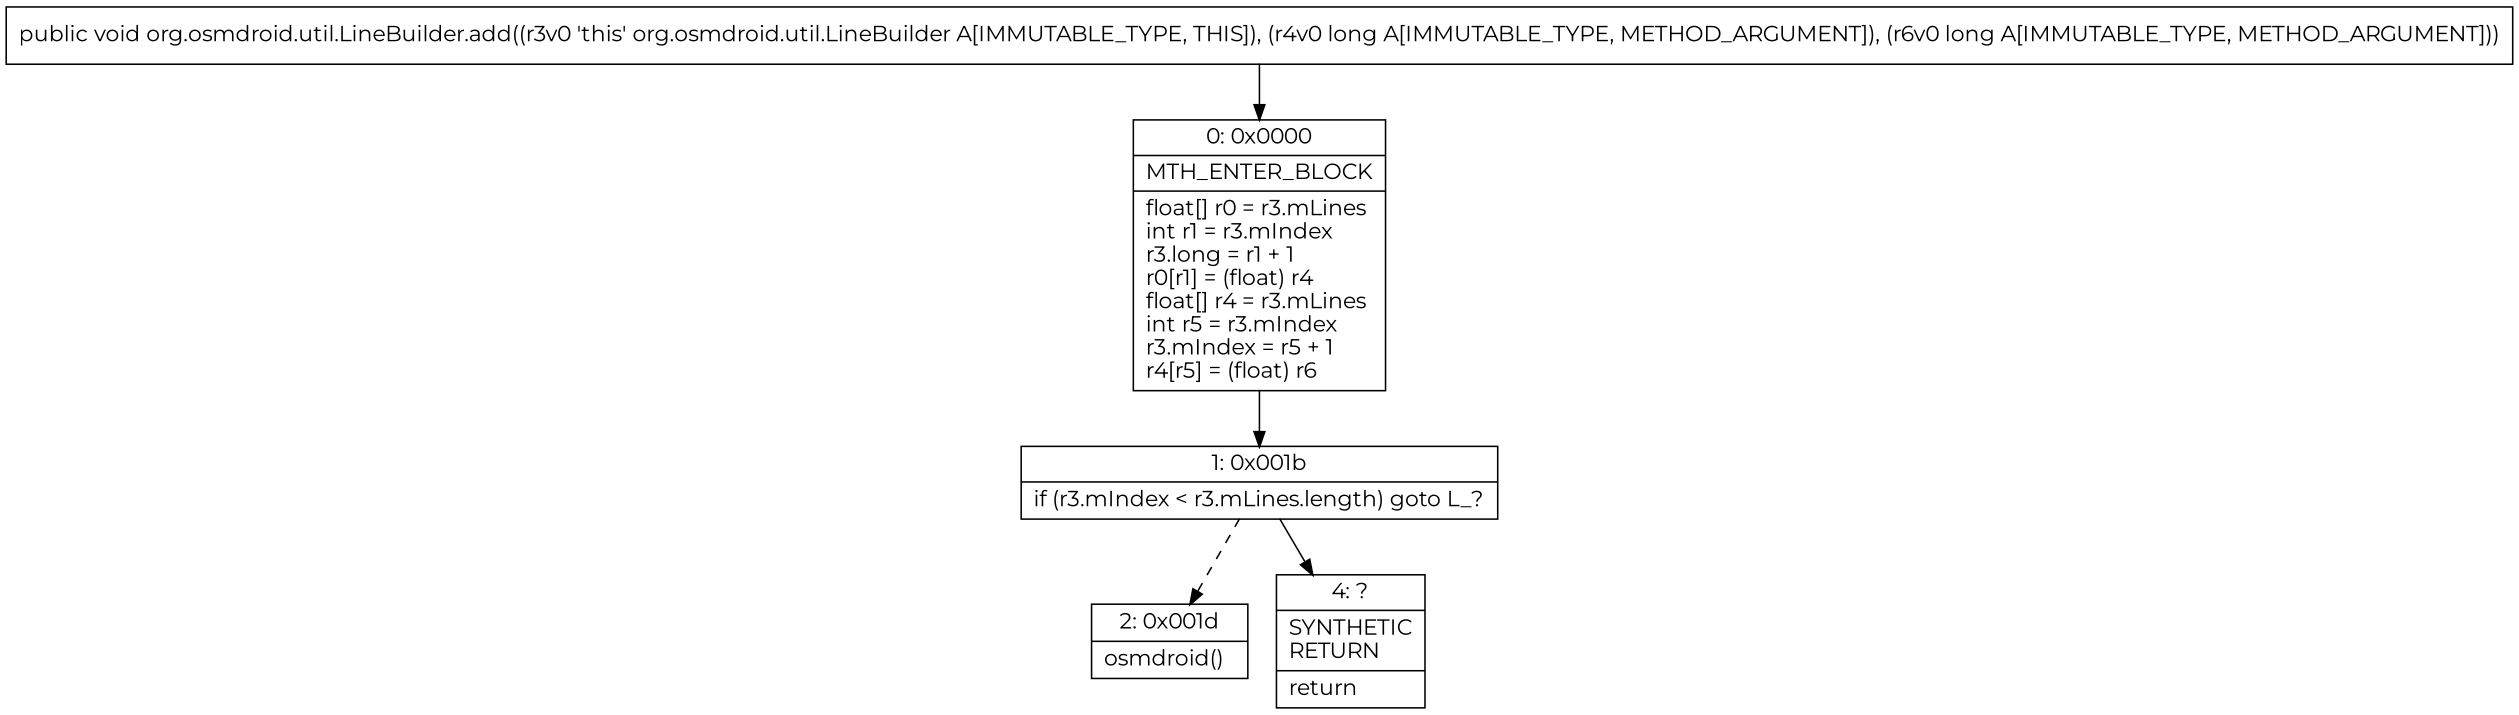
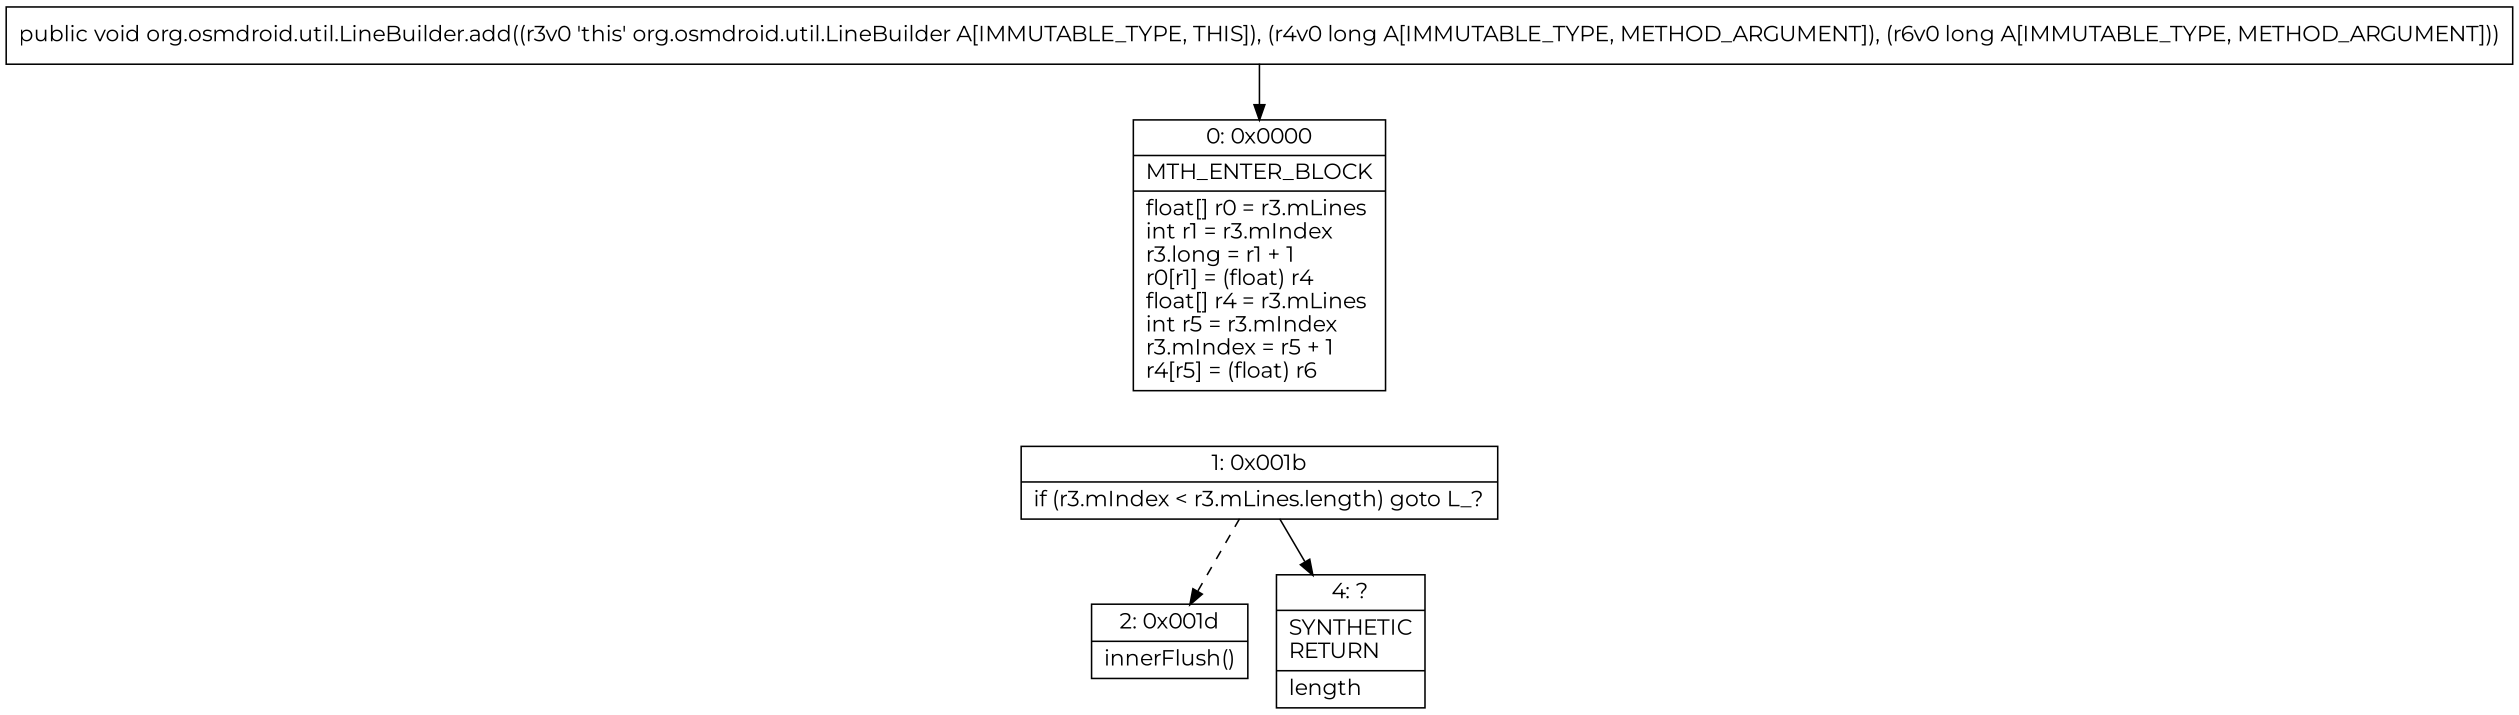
edge "0: 0x0000" -> "1: 0x001b": removed
node "2: 0x001d": text "osmdroid()" -> "innerFlush()"
node "4: ?": text "return" -> "length"
